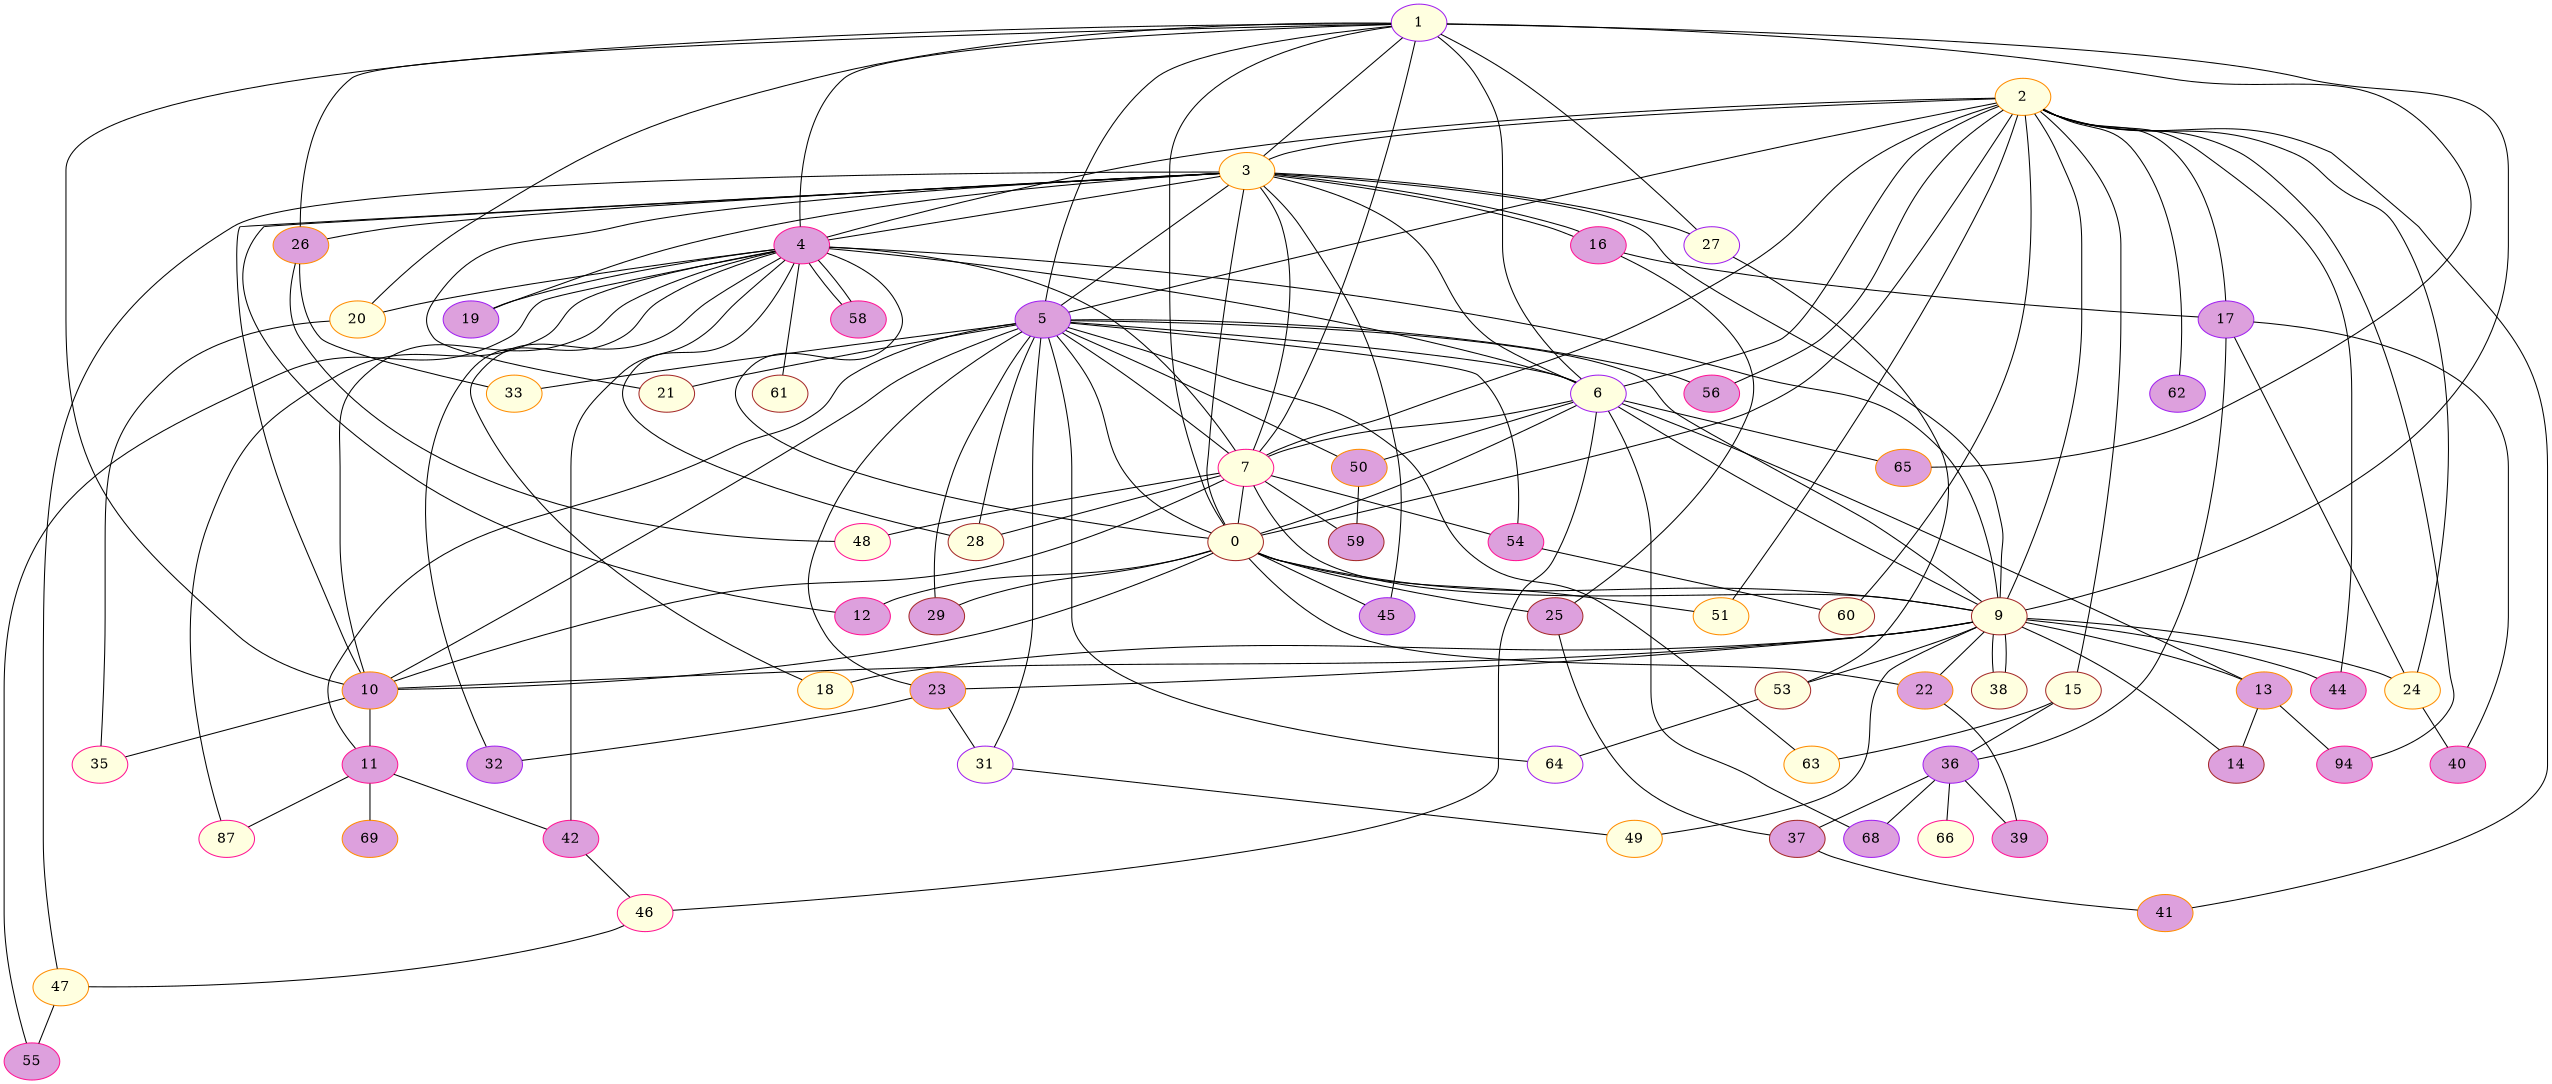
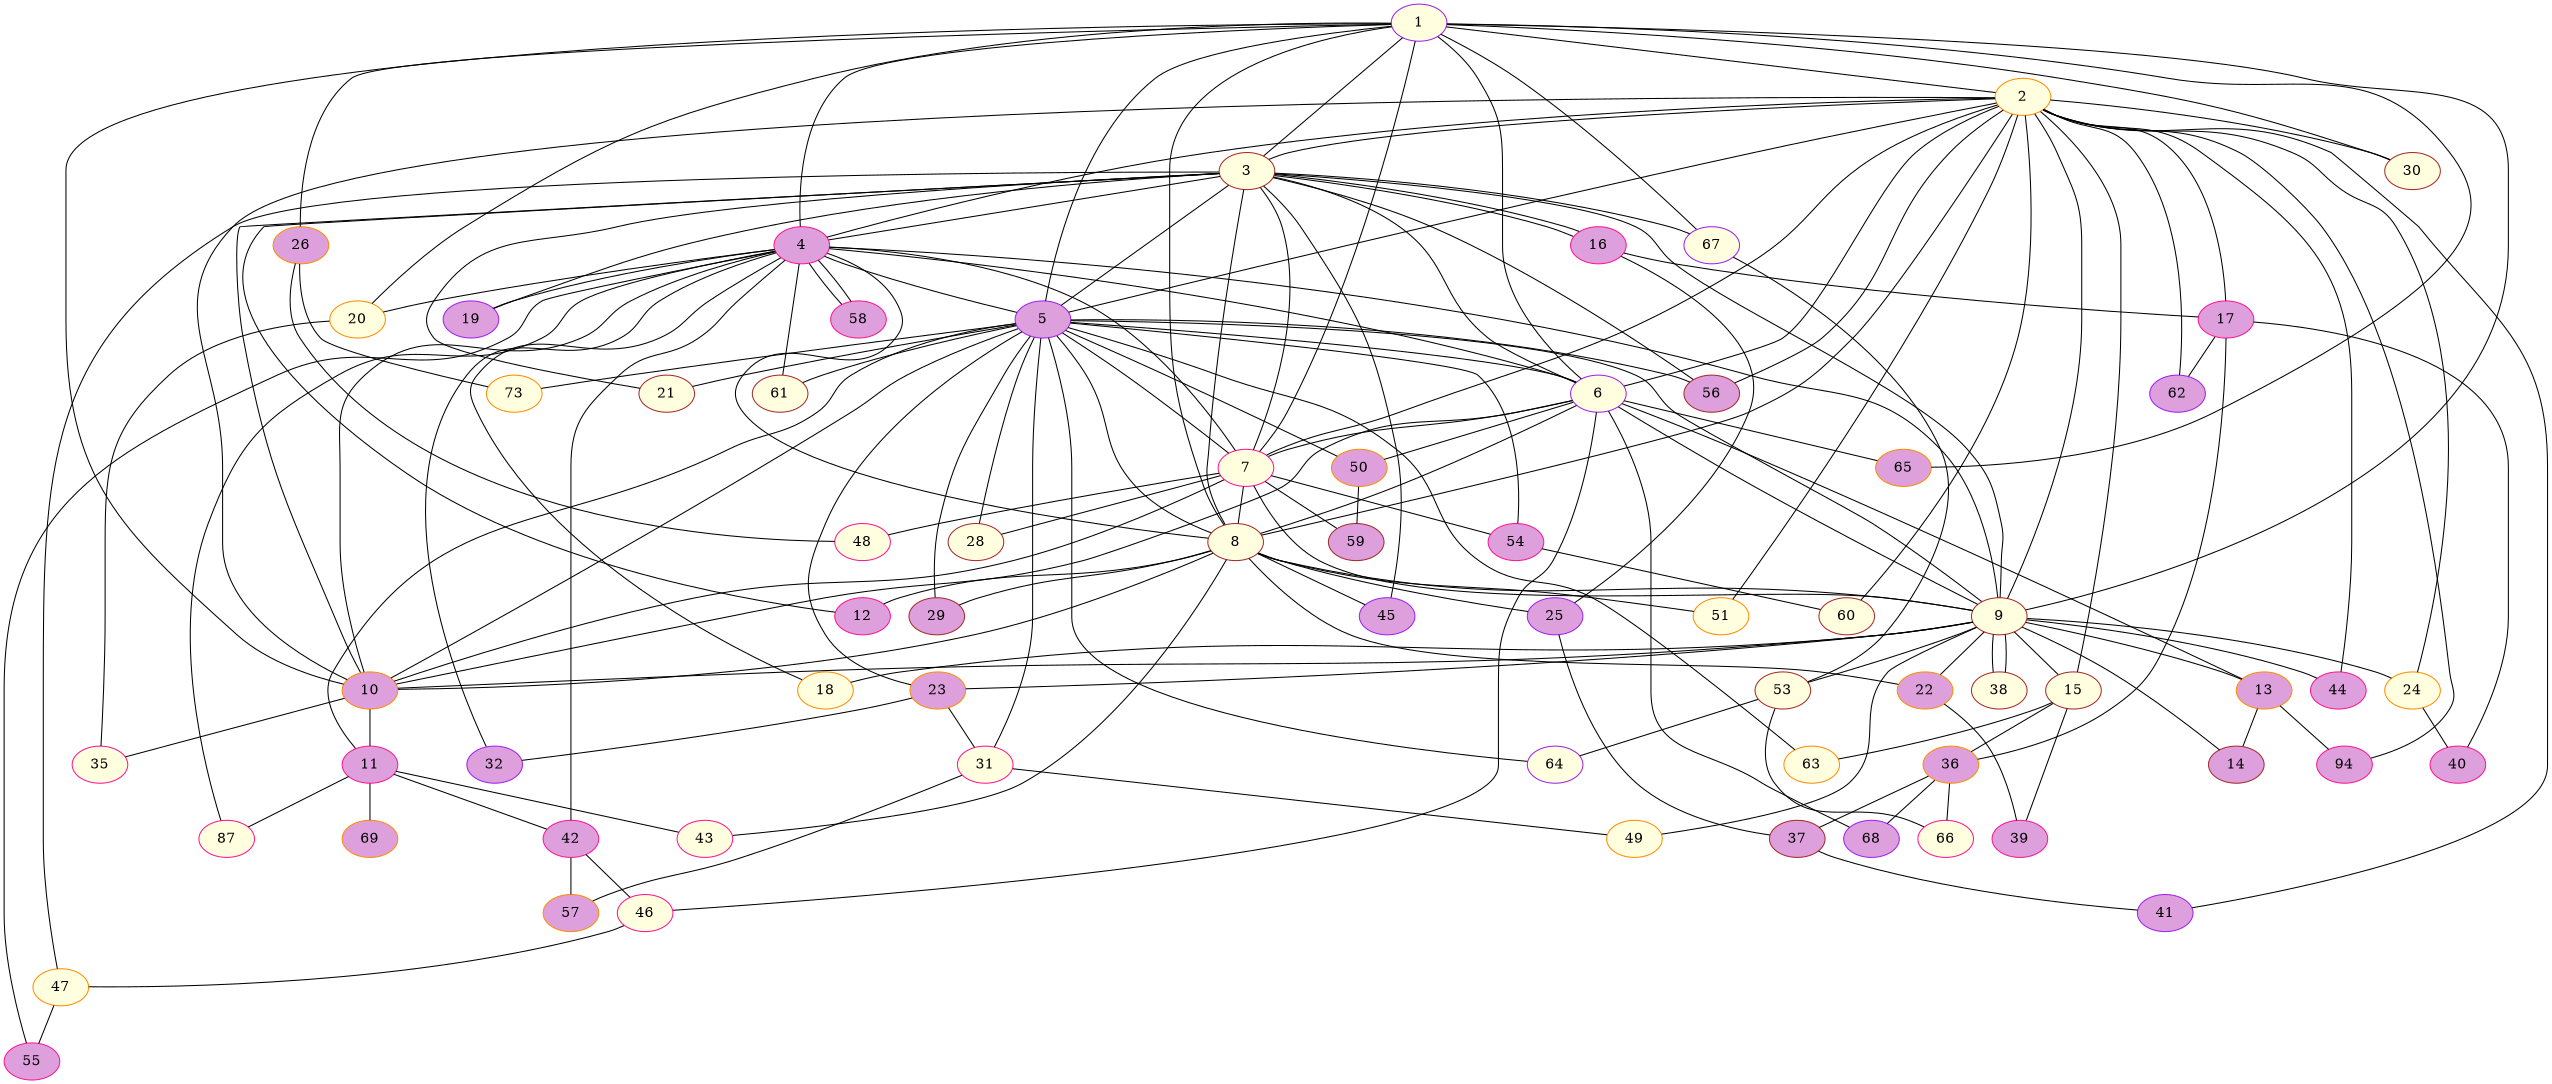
edge "1" -- "2": added
edge "2" -- "10": added
node "3": color darkorange -> brown
node "30": added
edge "3" -- "26": now "3" -- "56"
node "27": label "27" -> "67"
node "17": color purple -> deeppink
edge "5" -- "61": added
node "33": label "33" -> "73"
node "56": color deeppink -> brown
edge "4" -- "28": now "4" -- "5"
edge "17" -- "24": now "17" -- "62"
node "0": label "0" -> "8"
edge "6" -- "10": added
node "25": color brown -> purple
edge "9" -- "15": added
node "31": color purple -> deeppink
node "36": color purple -> darkorange
edge "36" -- "39": now "15" -- "39"
edge "53" -- "66": added
node "43": added
node "57": added
node "41": color darkorange -> purple
